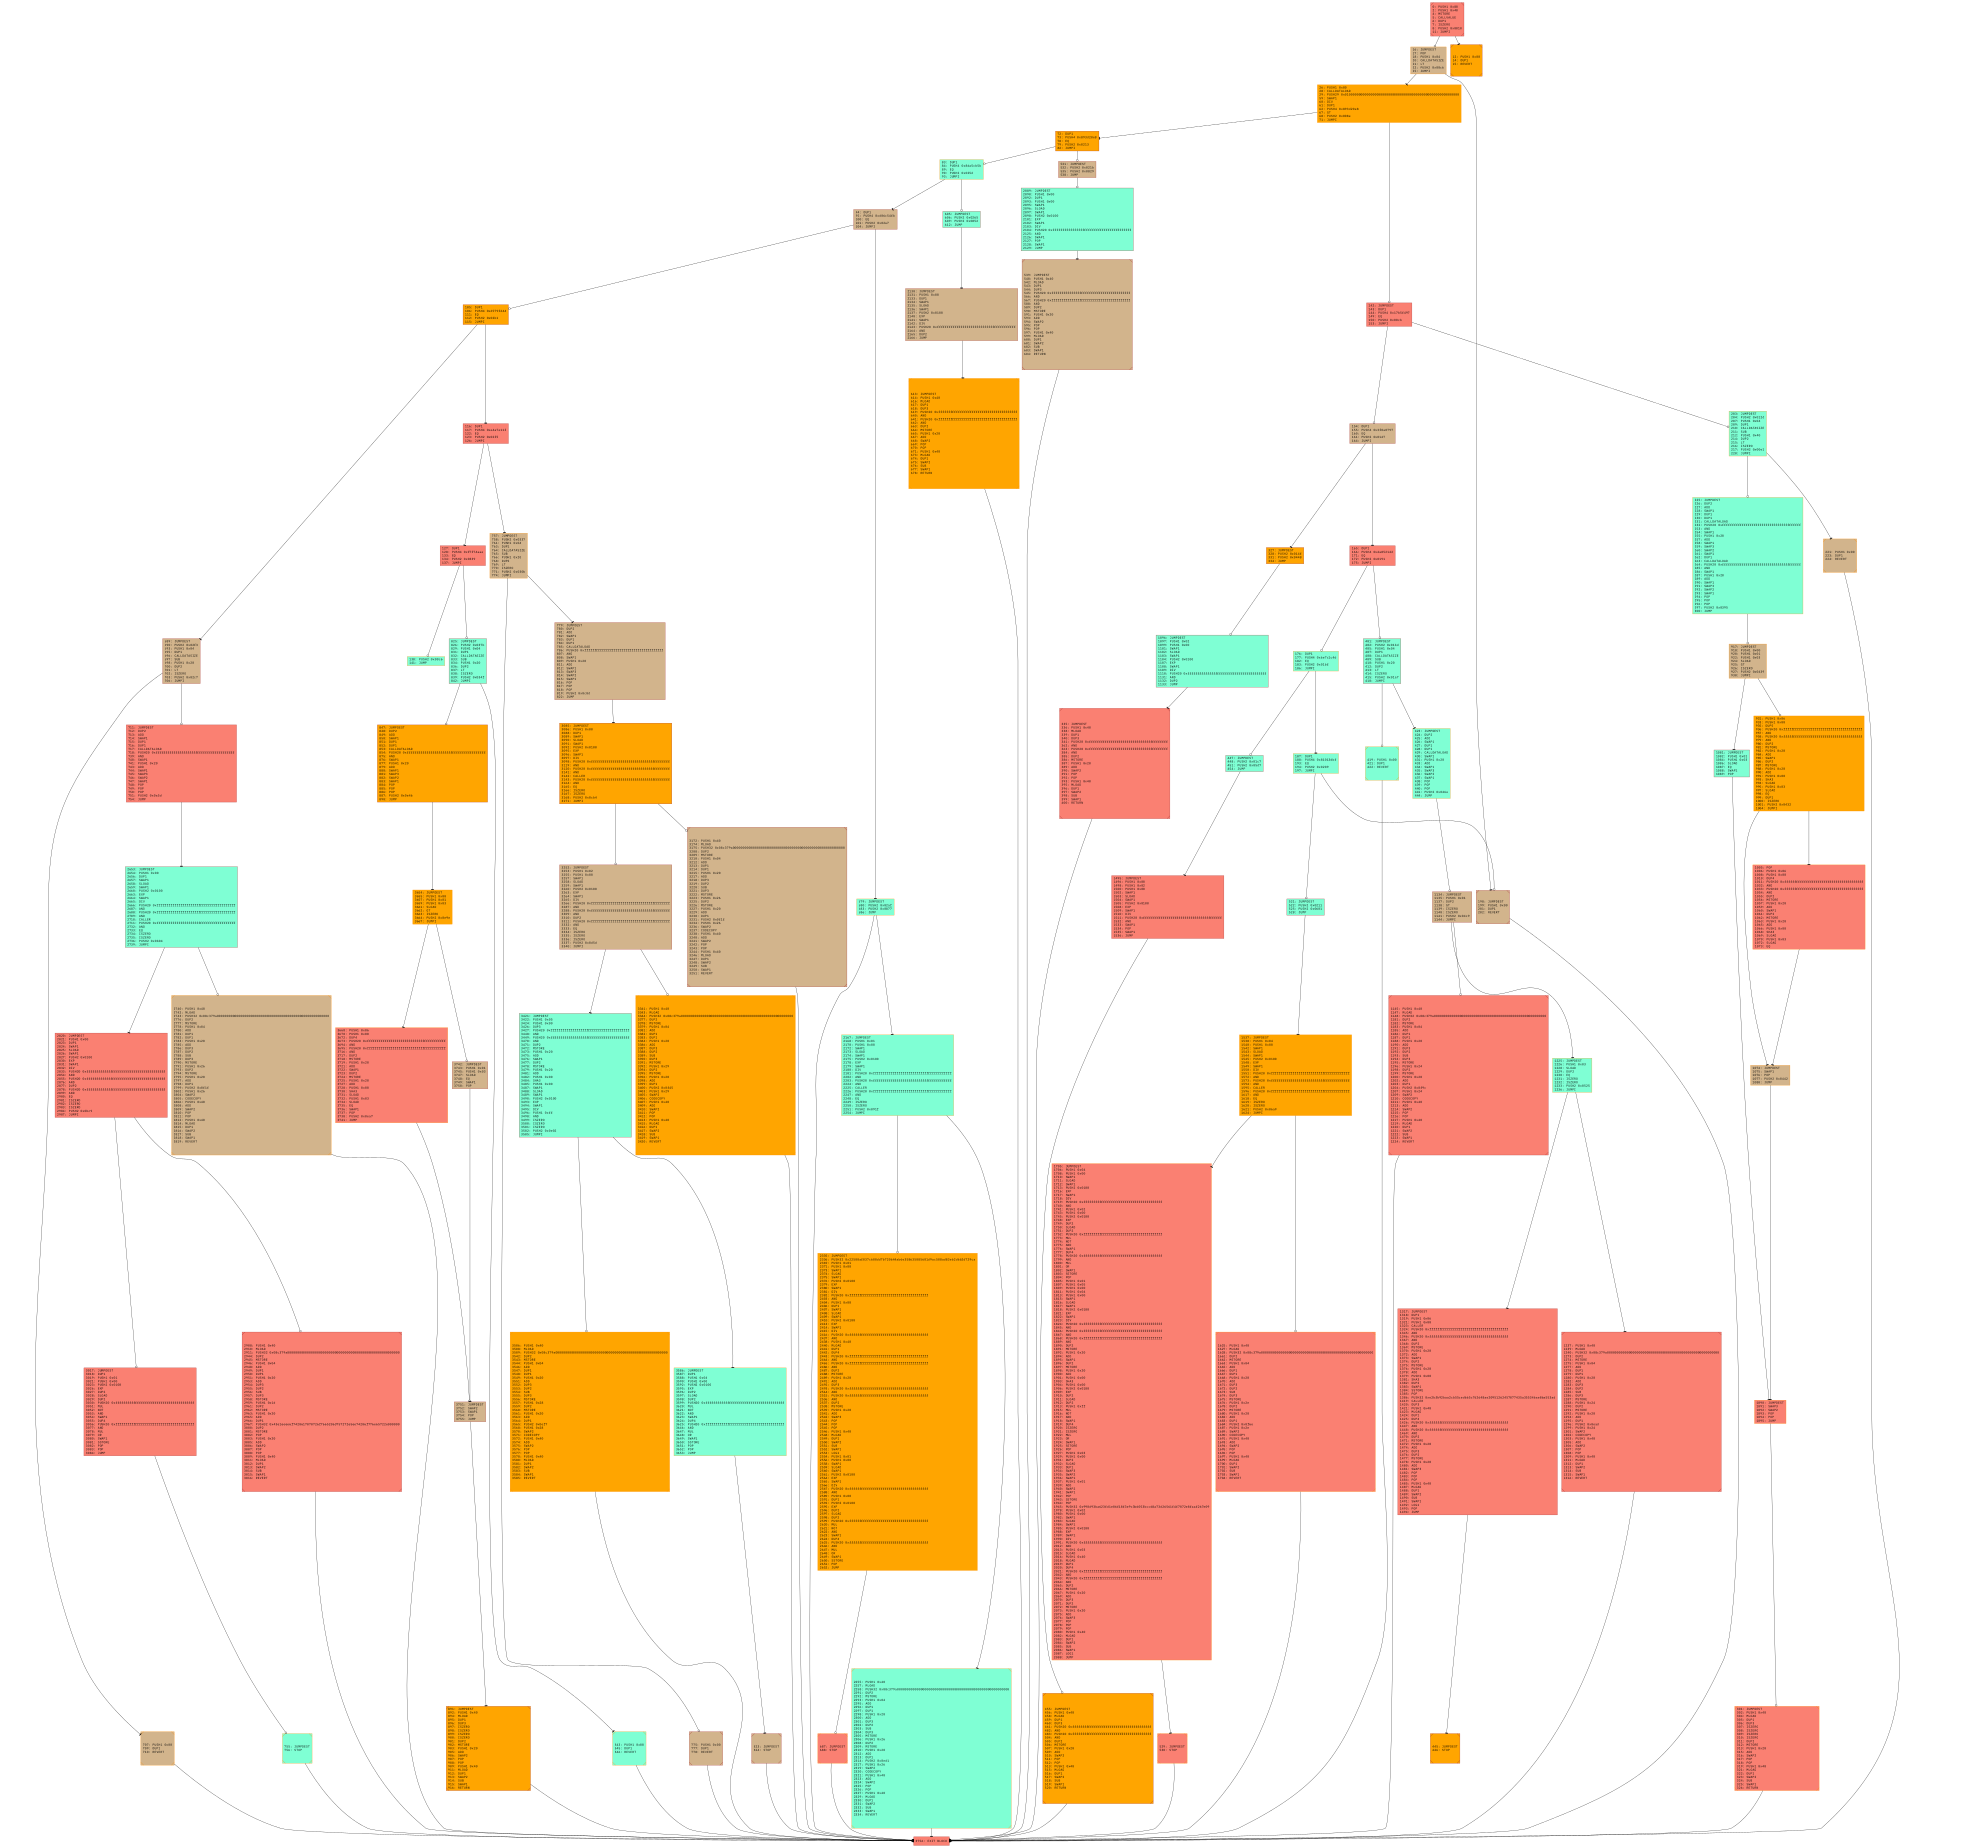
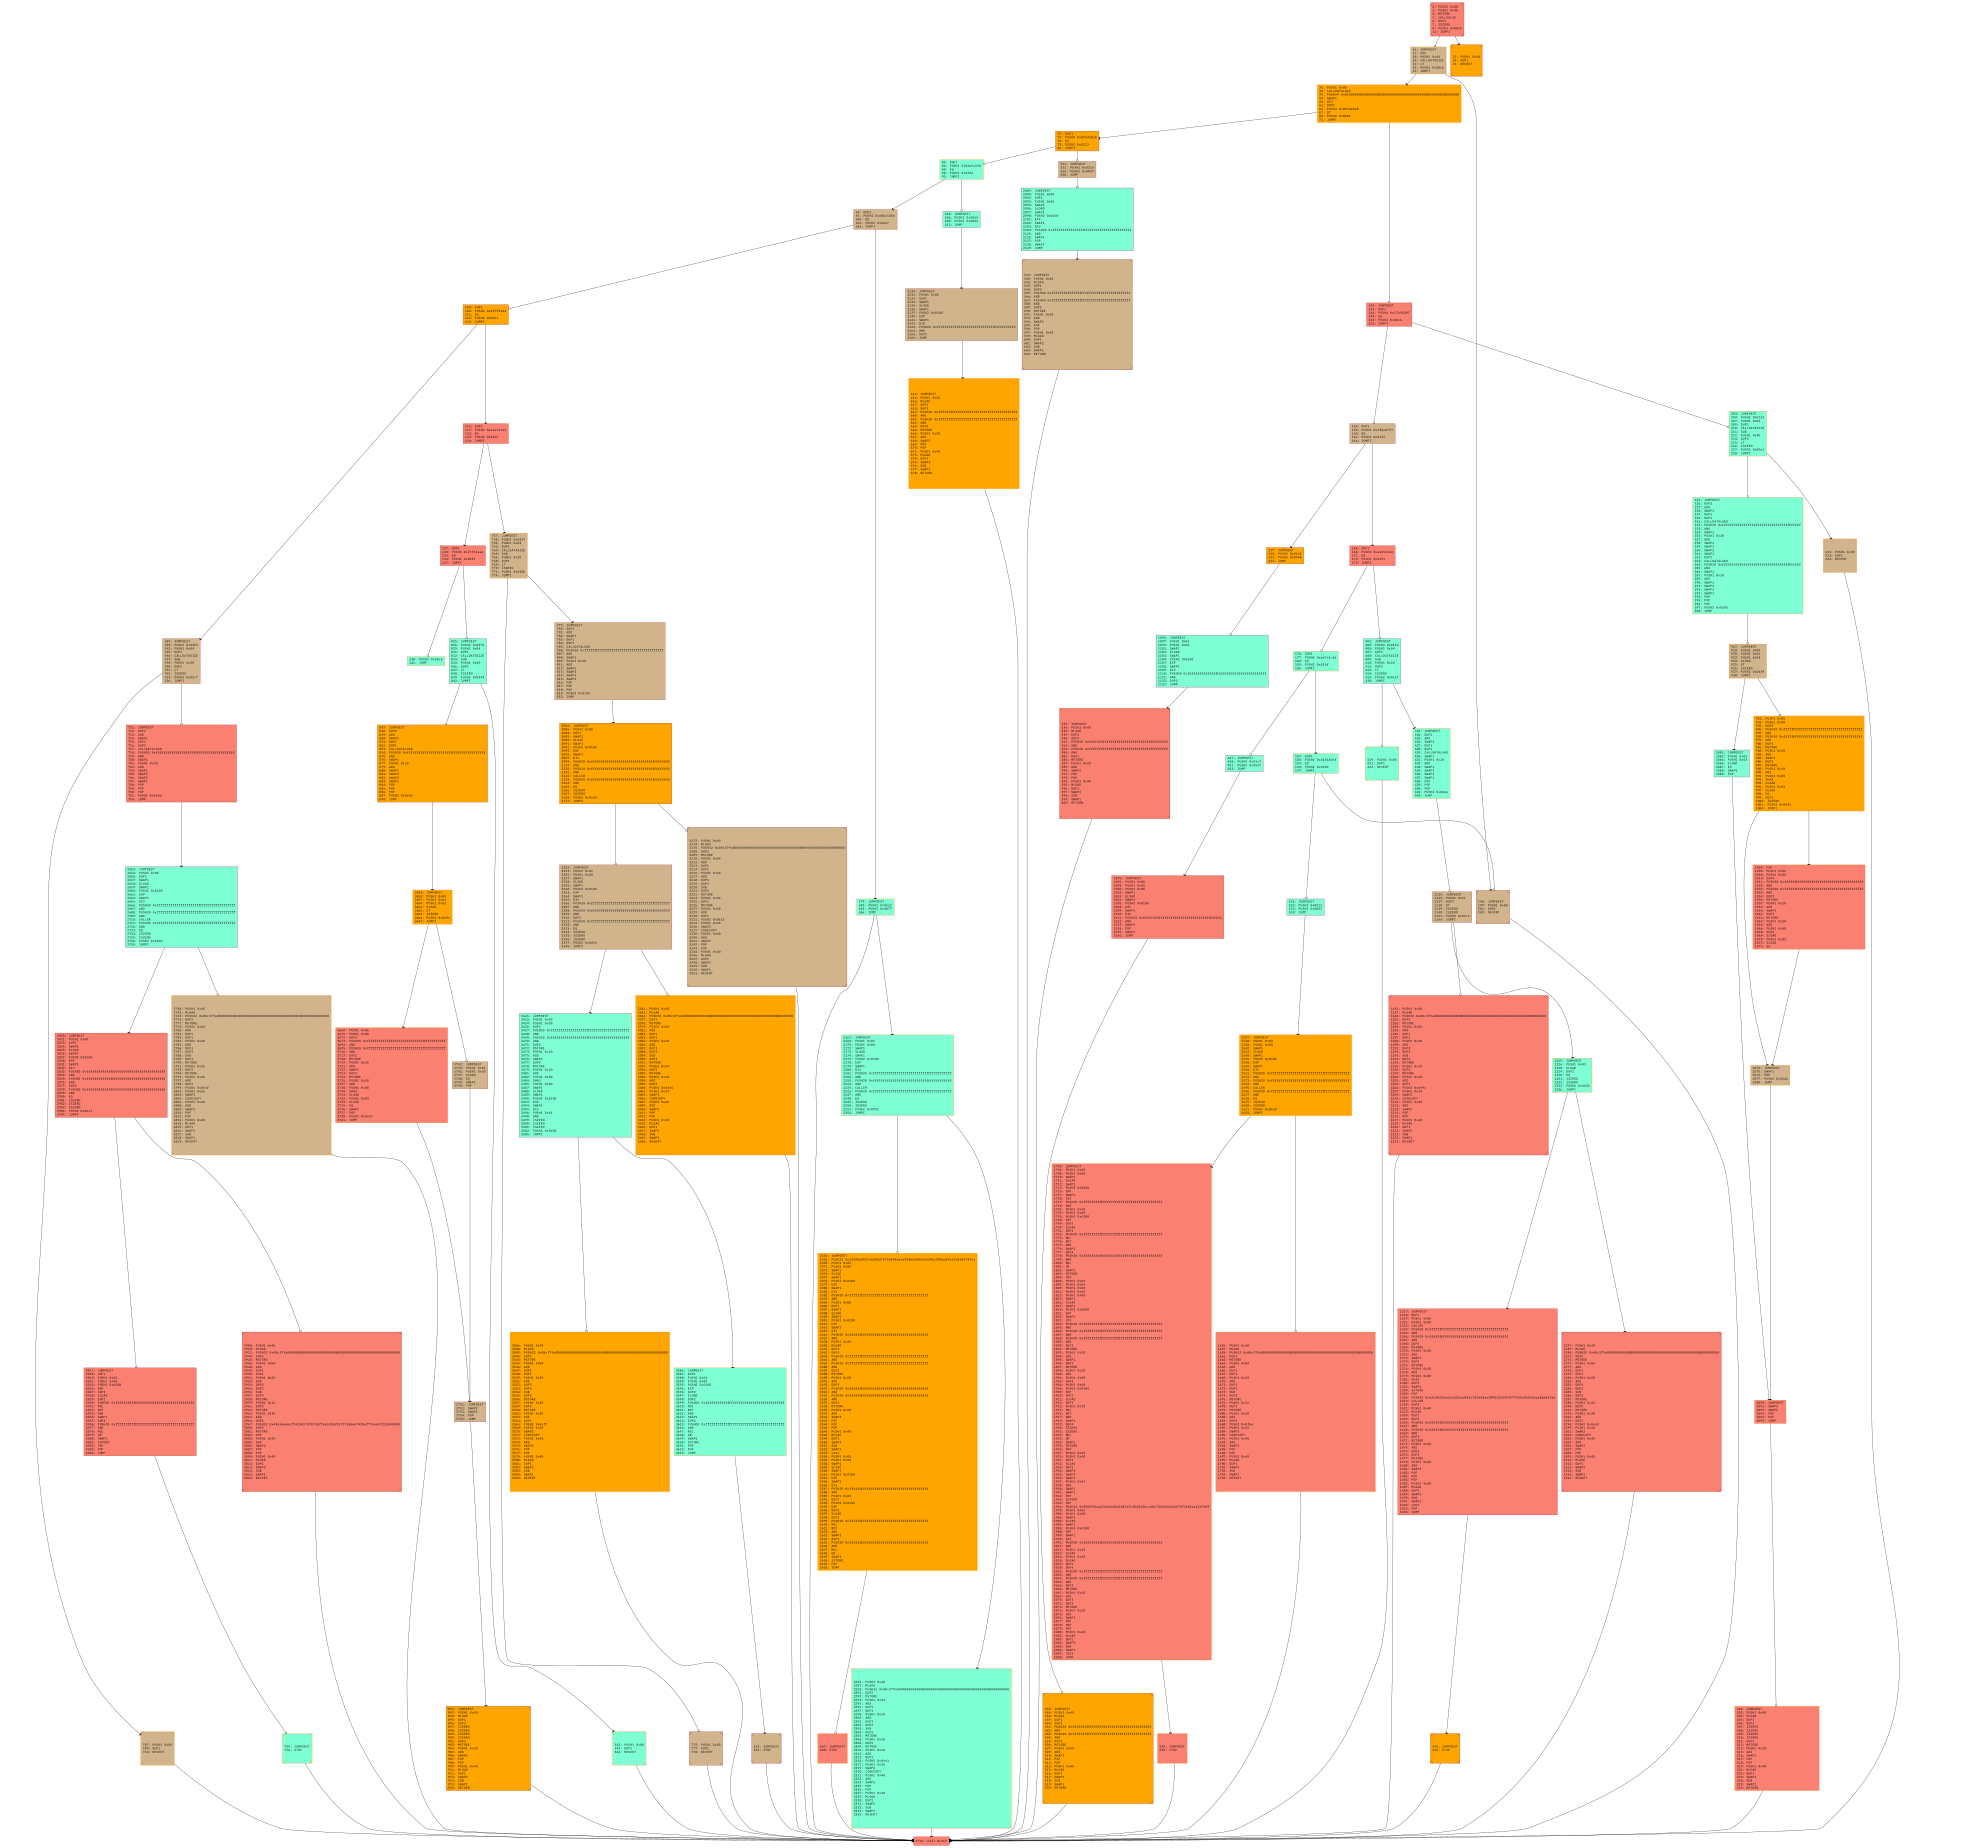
edge "445: JUMPDEST 446: STOP" -> "3756: EXIT BLOCK": added
